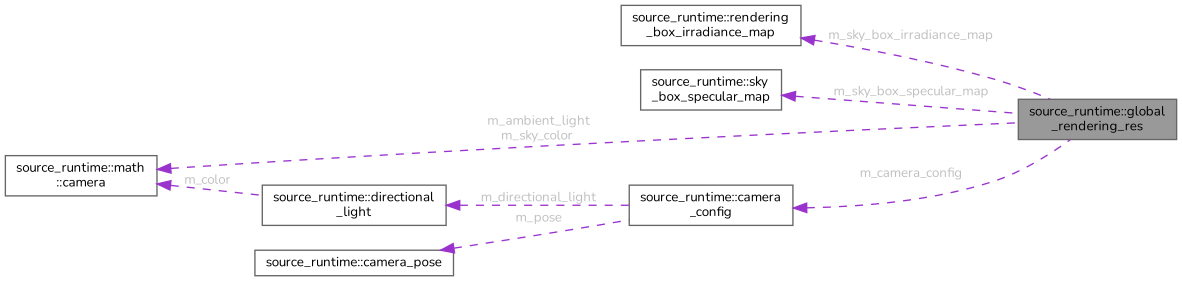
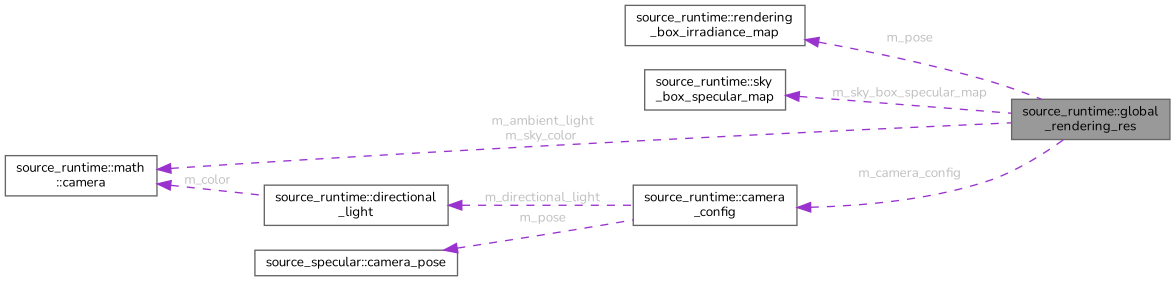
edge "source_runtime::global _rendering_res" -> "source_runtime::rendering _box_irradiance_map": label " m_sky_box_irradiance_map" -> " m_pose"
node "source_runtime::camera_pose": label "source_runtime::camera_pose" -> "source_specular::camera_pose"
